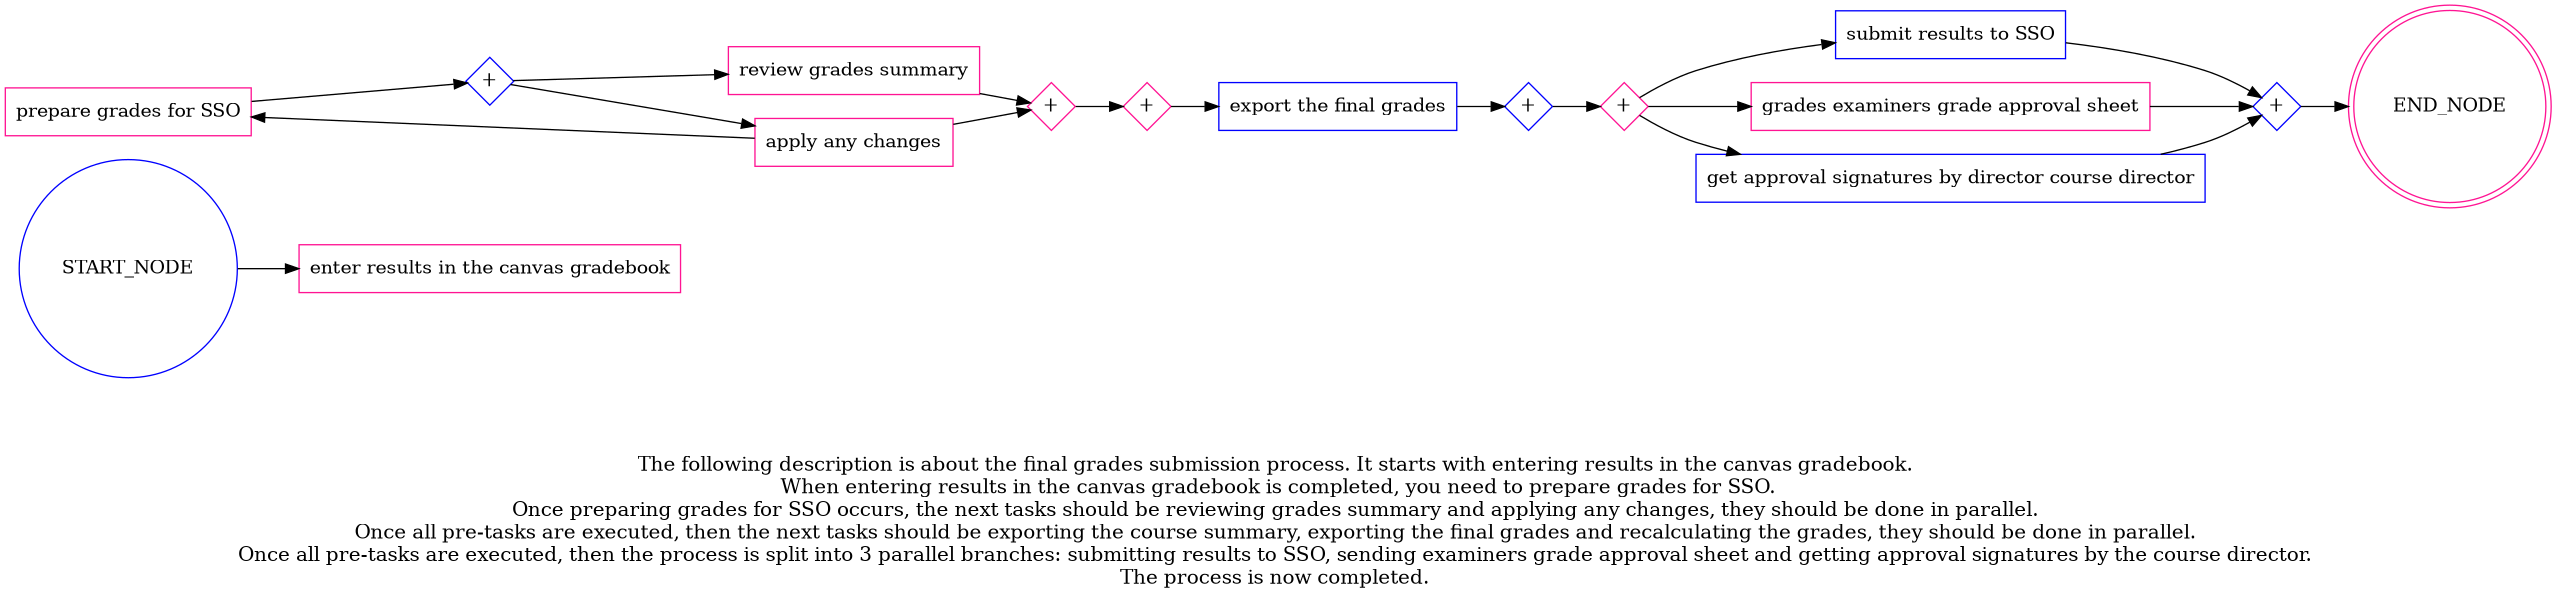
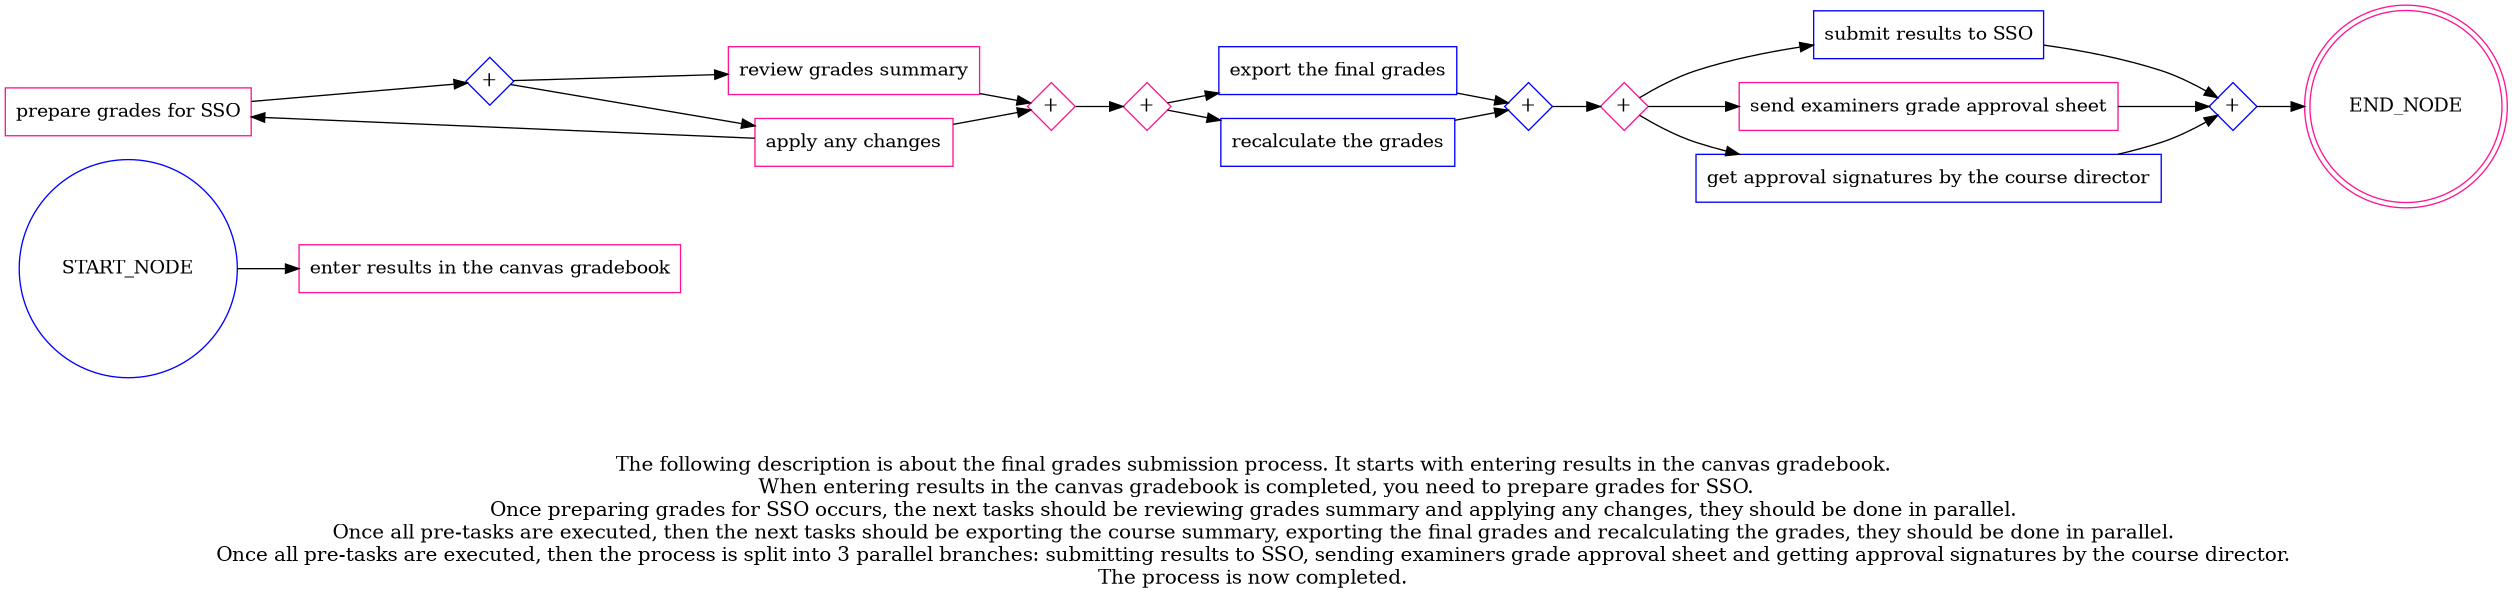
node "grades examiners grade approval sheet": label "grades examiners grade approval sheet" -> "send examiners grade approval sheet"
node "recalculate the grades": added
node "get approval signatures by director course director": label "get approval signatures by director course director" -> "get approval signatures by the course director"
